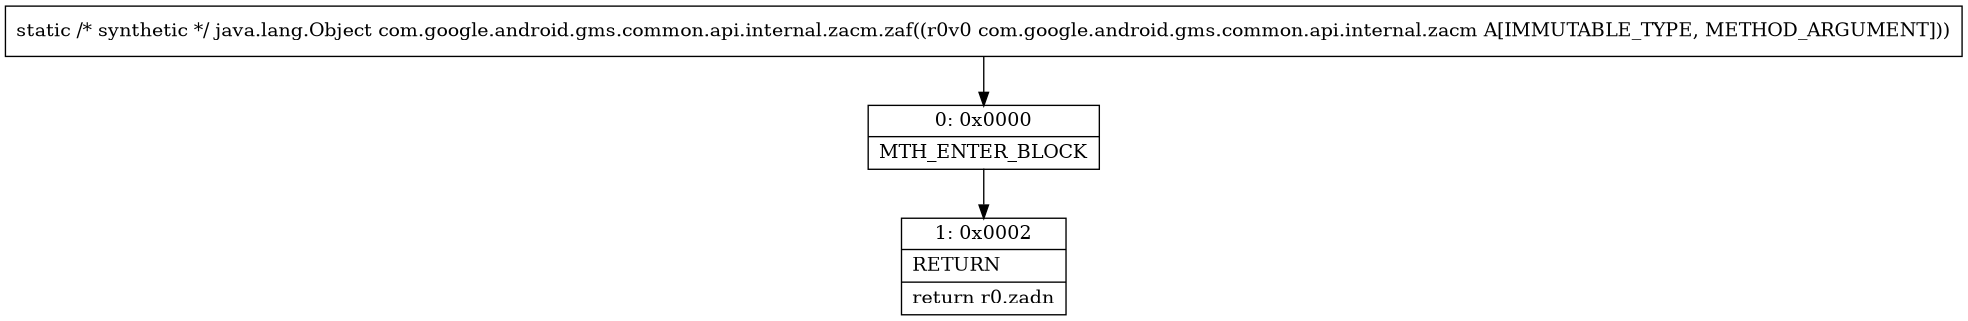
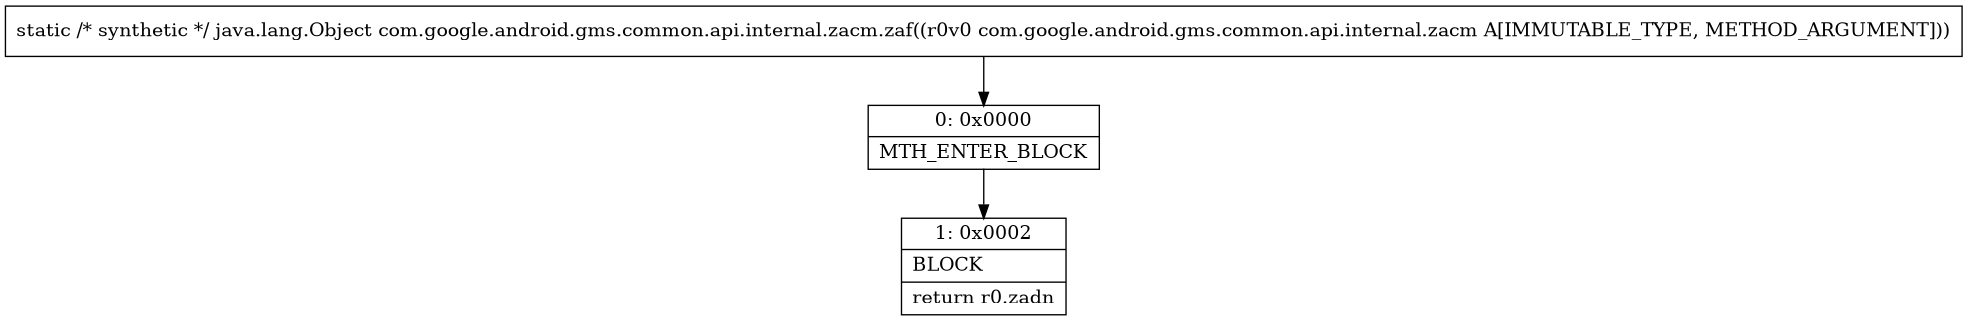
node "1: 0x0002": text "RETURN" -> "BLOCK"
